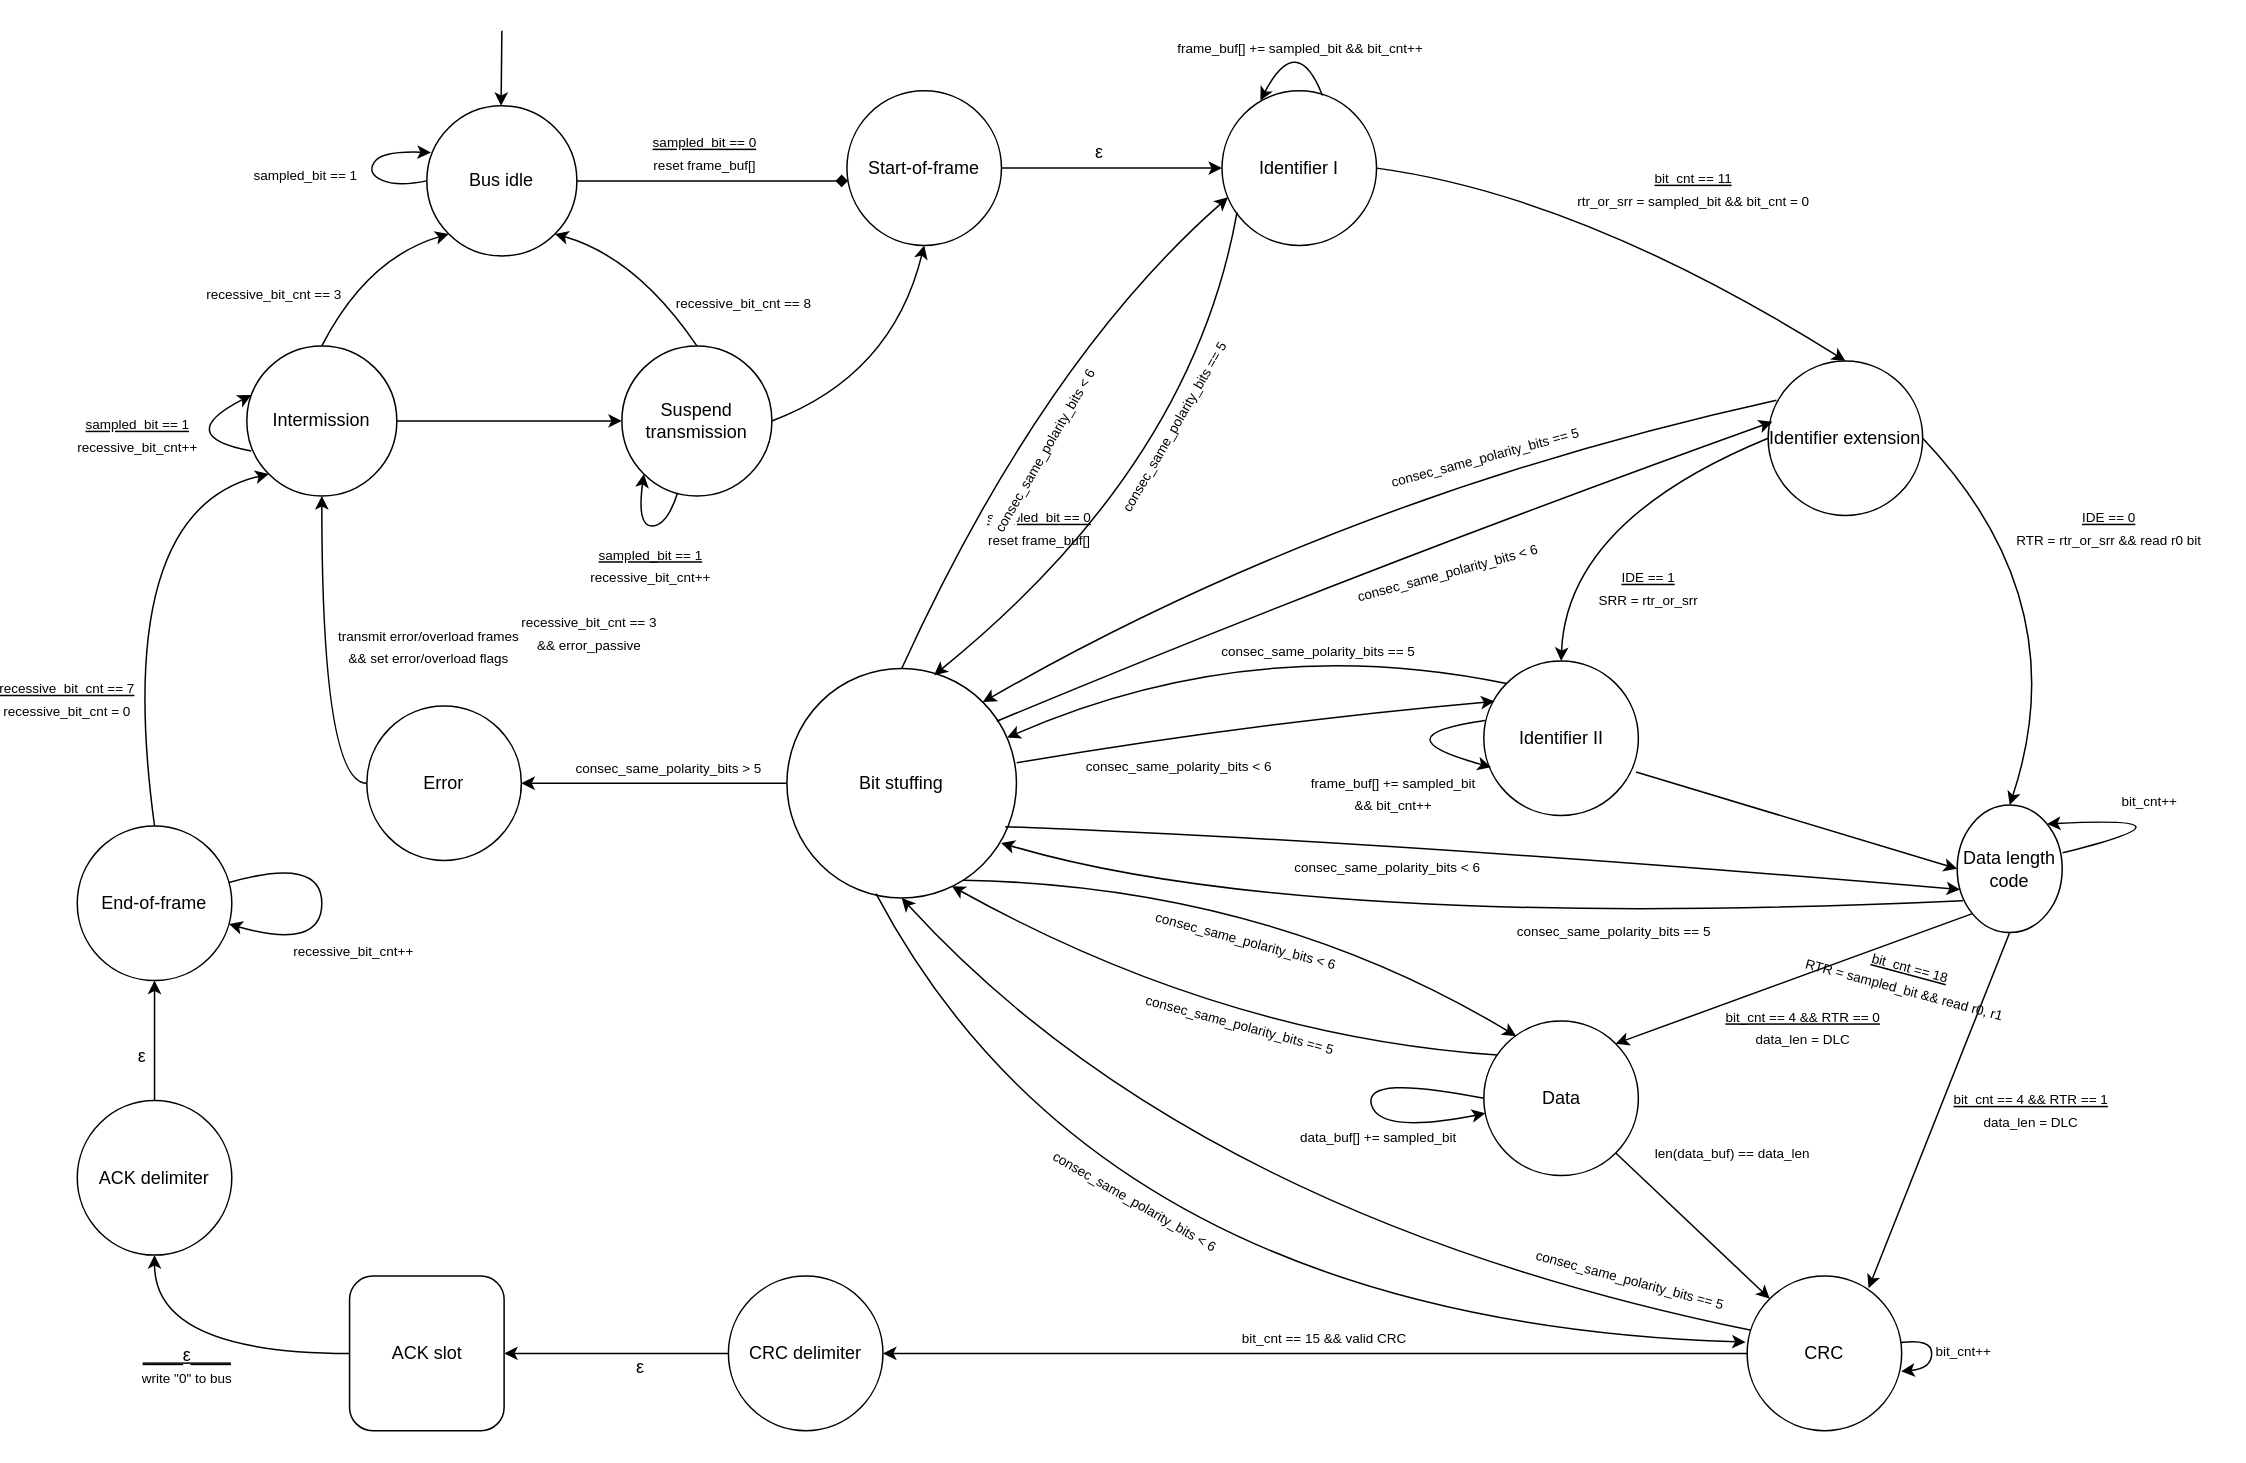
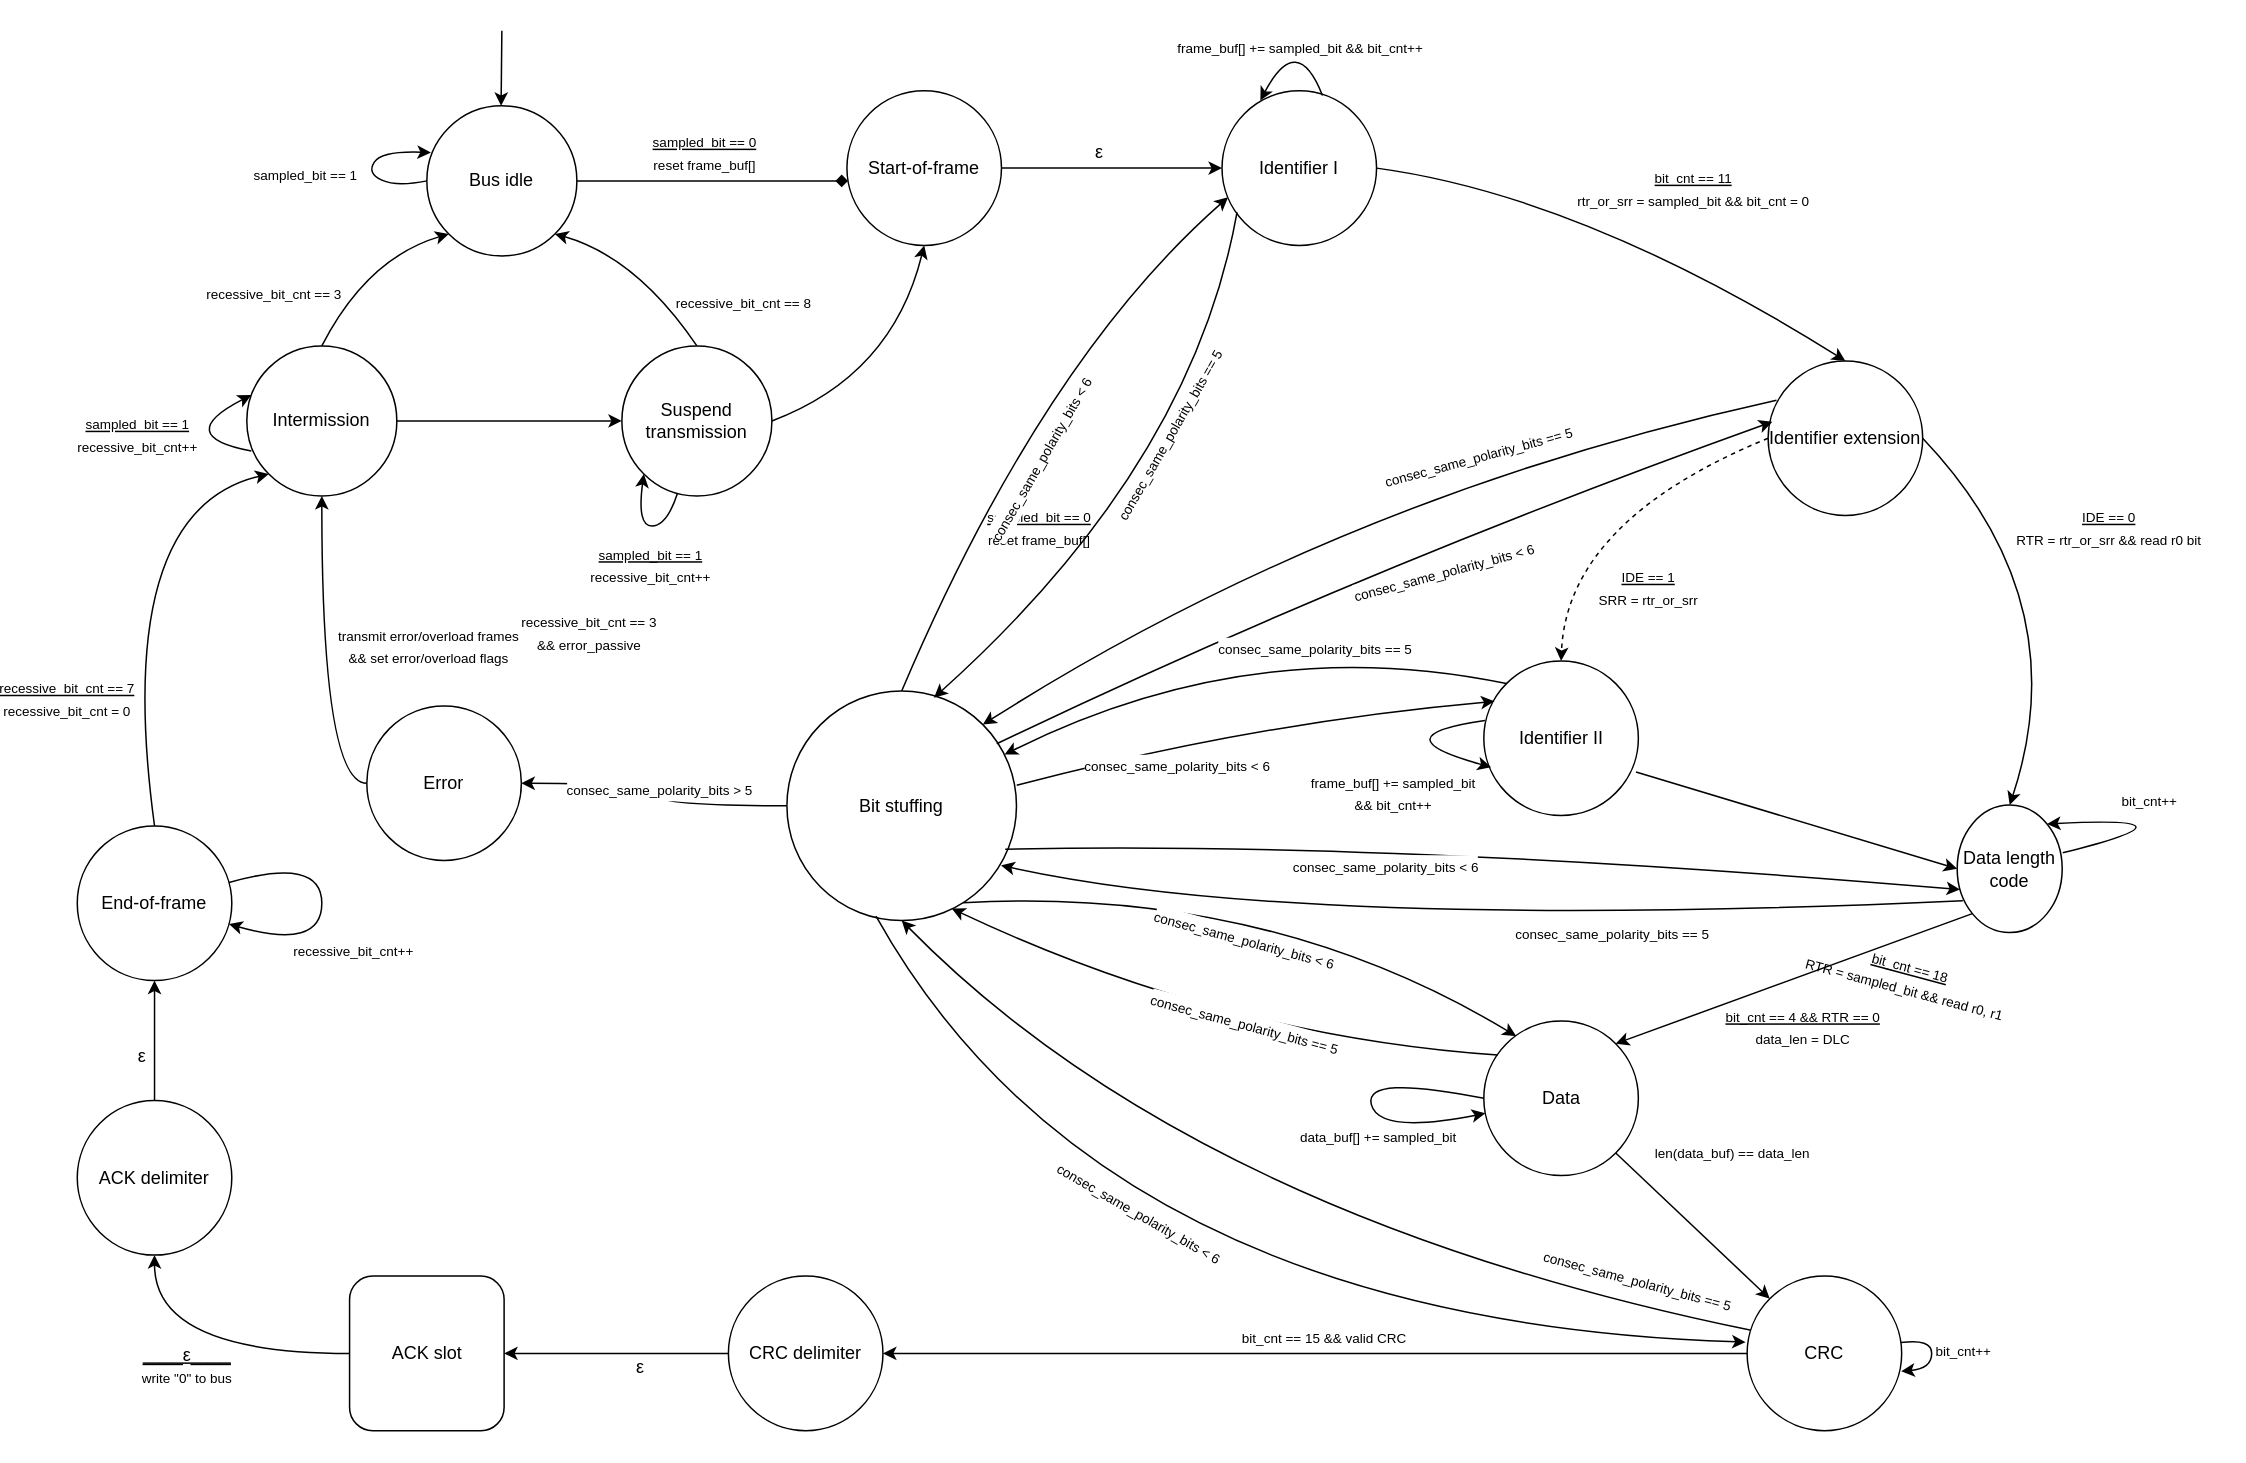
edge "Identifier extension" -> "Identifier II": style solid -> dashed
node "Bit stuffing": moved (902, 783) -> (902, 806)
edge "Data length code" -> "CRC": removed, label "bit_cnt == 4 && RTR == 1 data_len = DLC"
